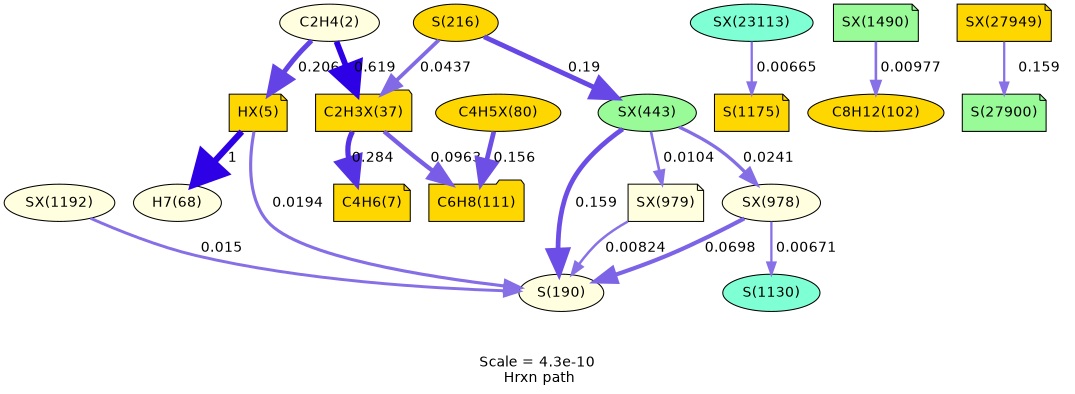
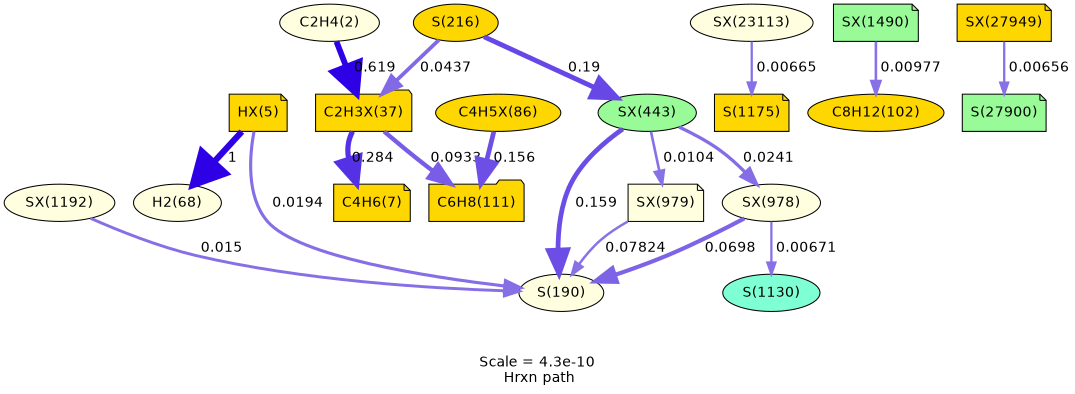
node "SX(23113)": fillcolor aquamarine -> lightyellow
edge "C2H4(2)" -> "HX(5)": removed, label "0.206"
edge "SX(27949)" -> "S(27900)": label " 0.159" -> " 0.00656"
node "C4H5X(80)": label "C4H5X(80)" -> "C4H5X(86)"
edge "C2H3X(37)" -> "C6H8(111)": label " 0.0963" -> " 0.0933"
node "H7(68)": label "H7(68)" -> "H2(68)"
edge "SX(979)" -> "S(190)": label " 0.00824" -> " 0.07824"
